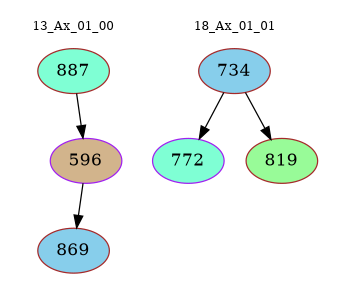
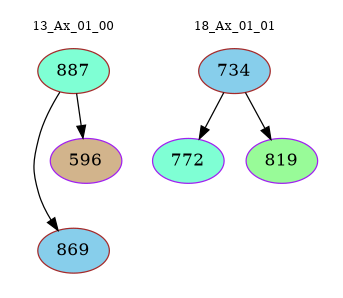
node "819": color brown -> purple
edge "596" -> "869": now "887" -> "869"
